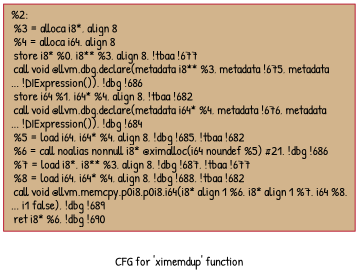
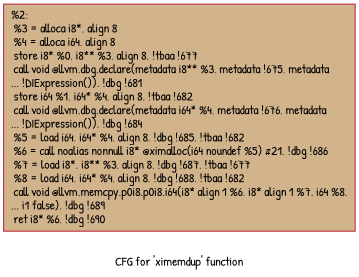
node "%2:": text "... !DIExpression()), !dbg !686" -> "... !DIExpression()), !dbg !681"
